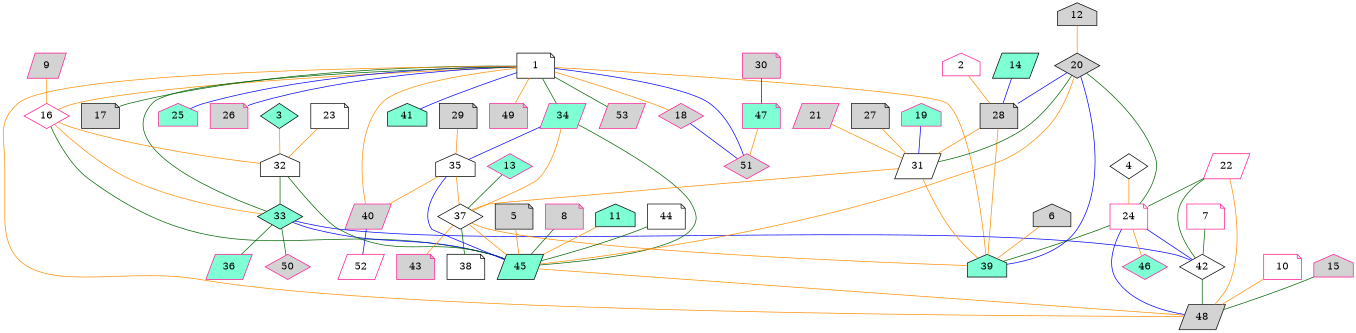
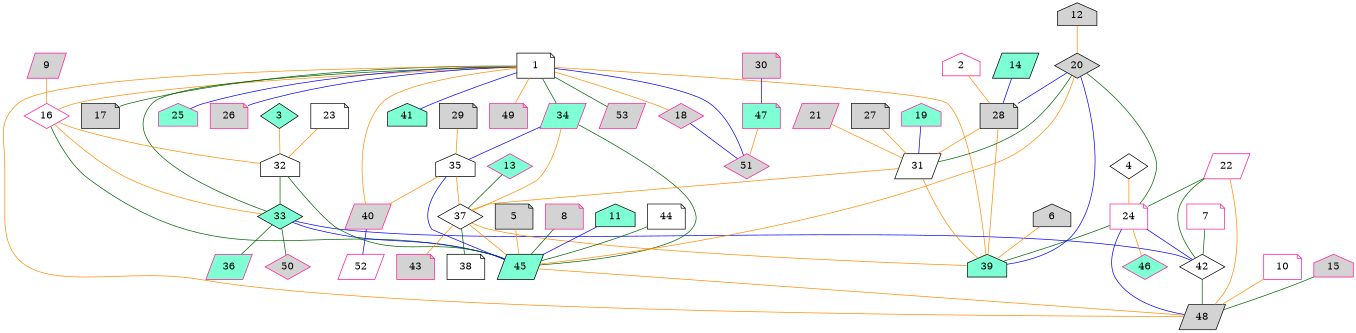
edge "11" -- "45": color darkorange -> blue
